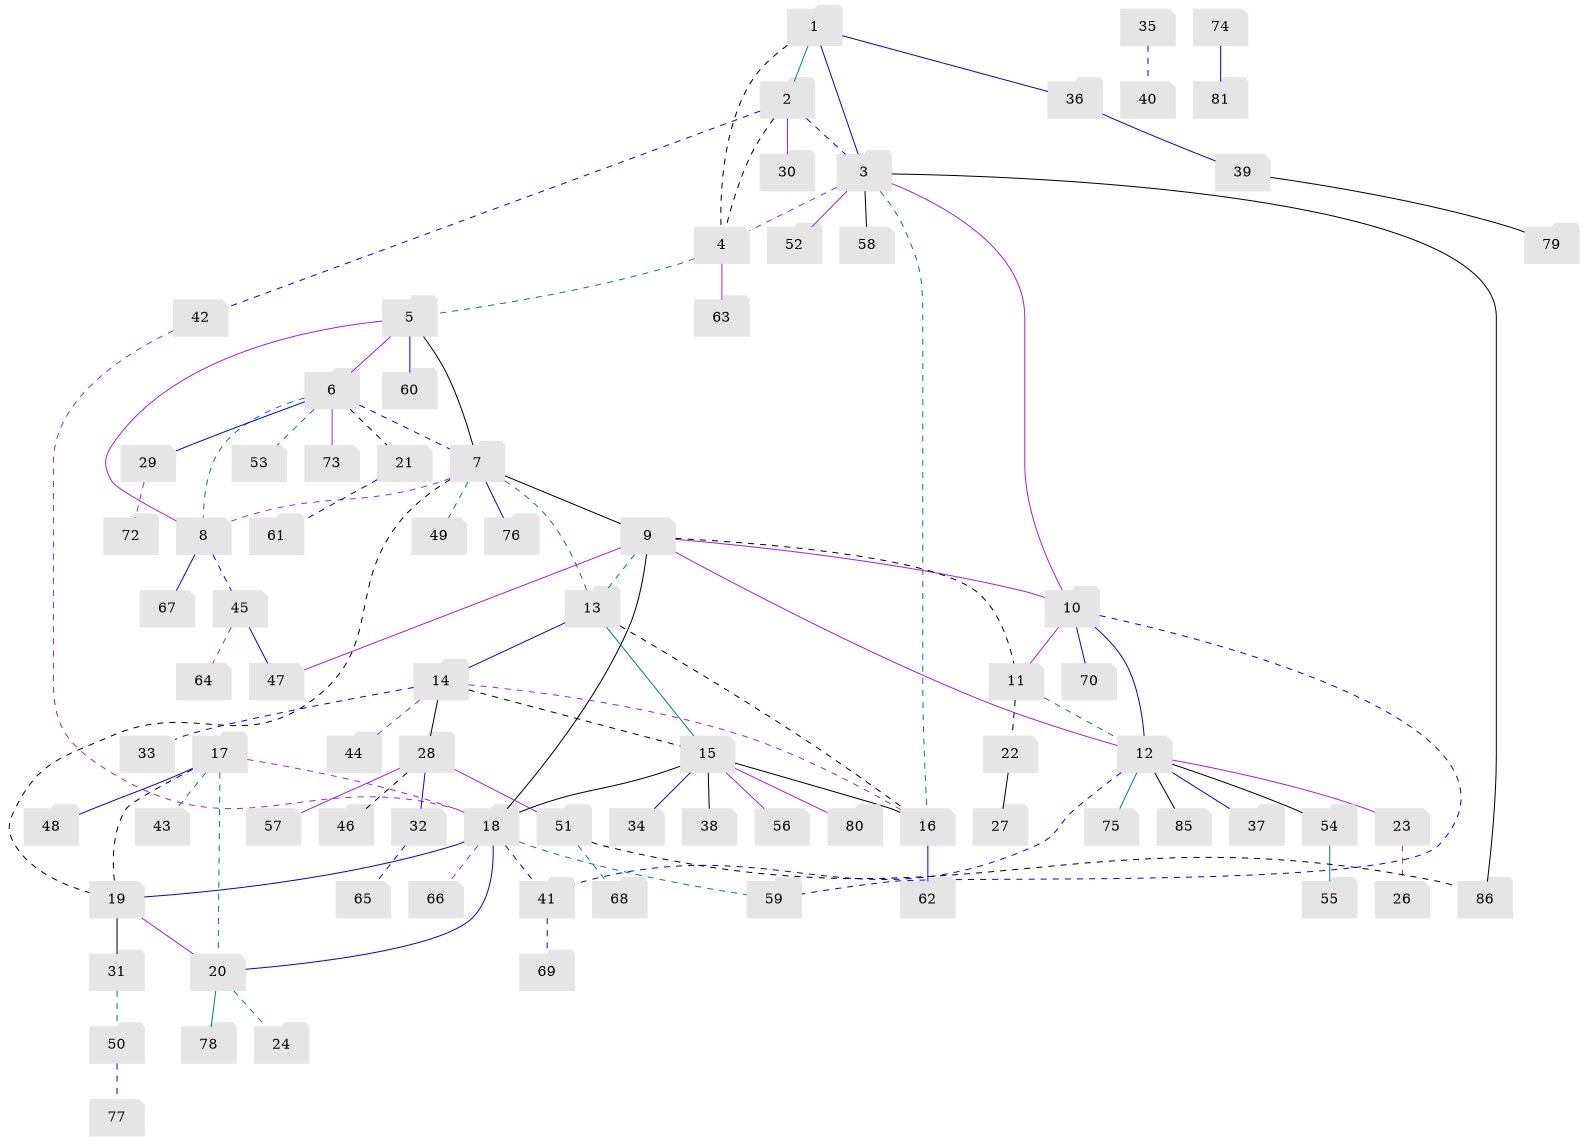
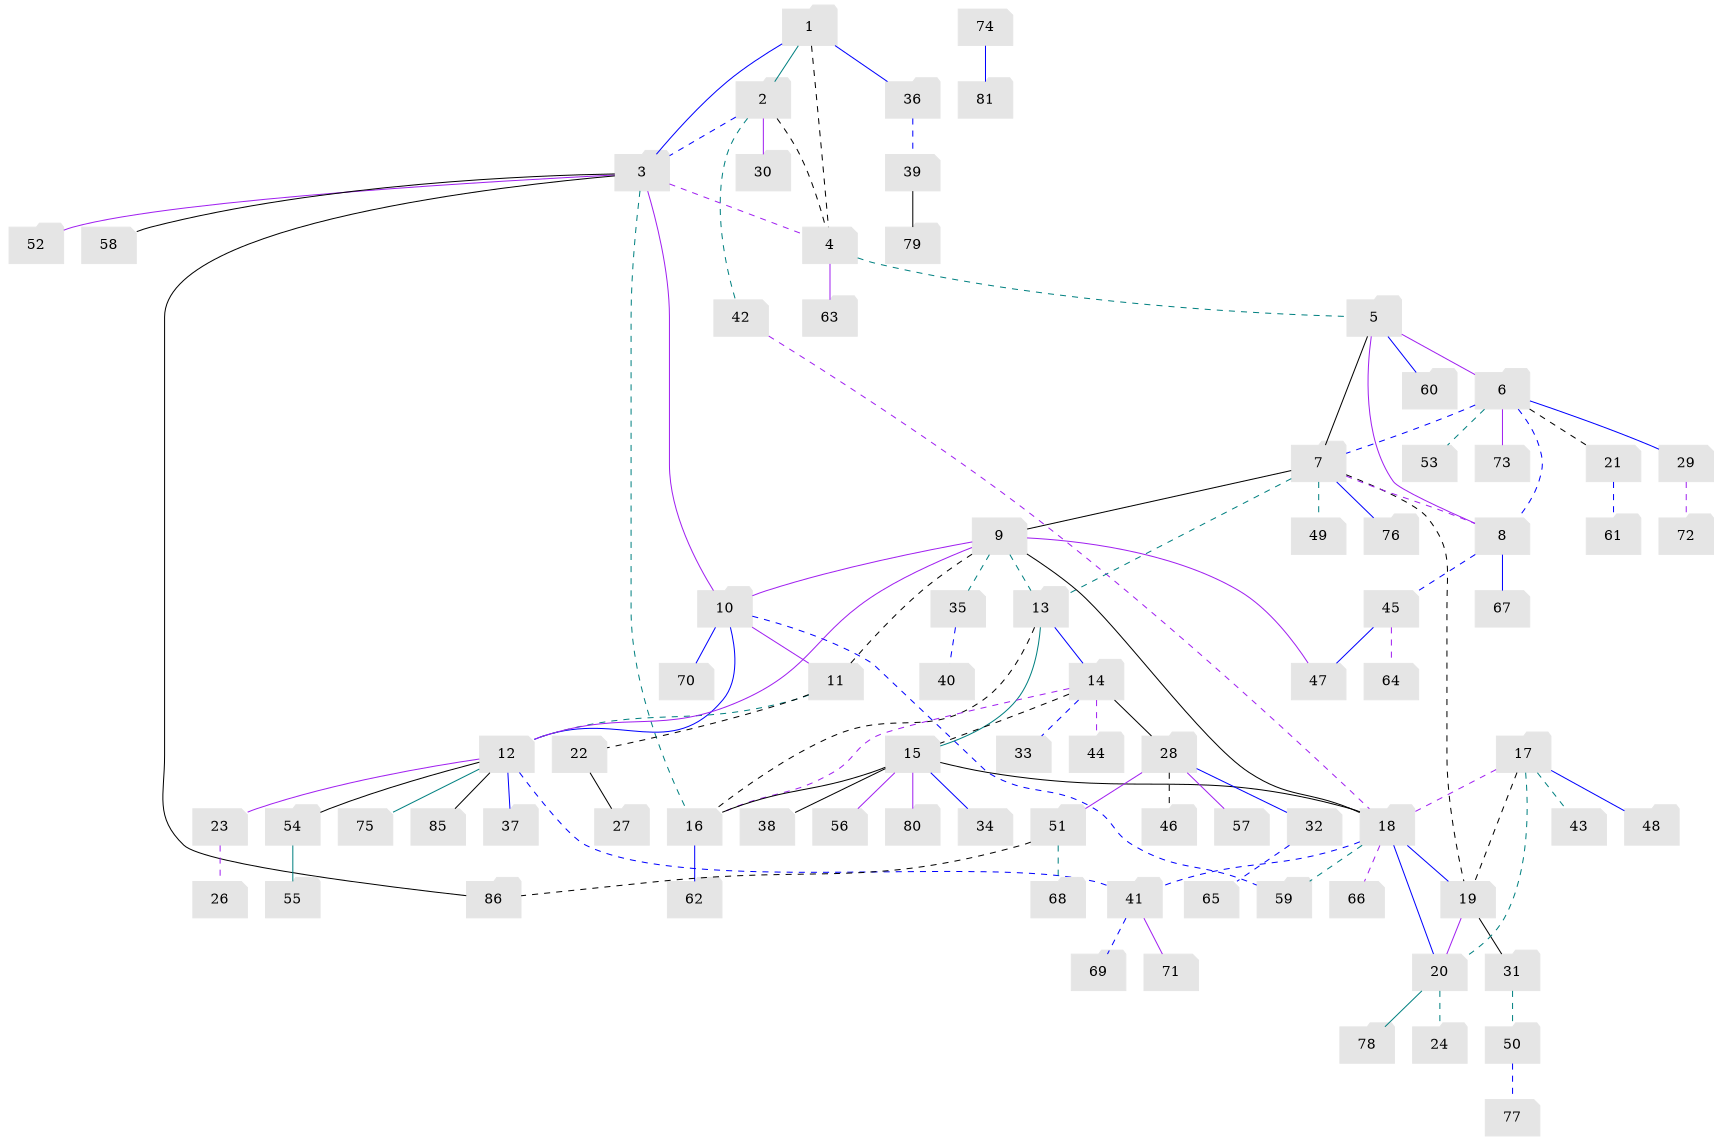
edge "36" -- "39": style solid -> dashed
edge "2" -- "42": color blue -> teal
edge "6" -- "8": color teal -> blue
edge "9" -- "35": added
node "71": added
